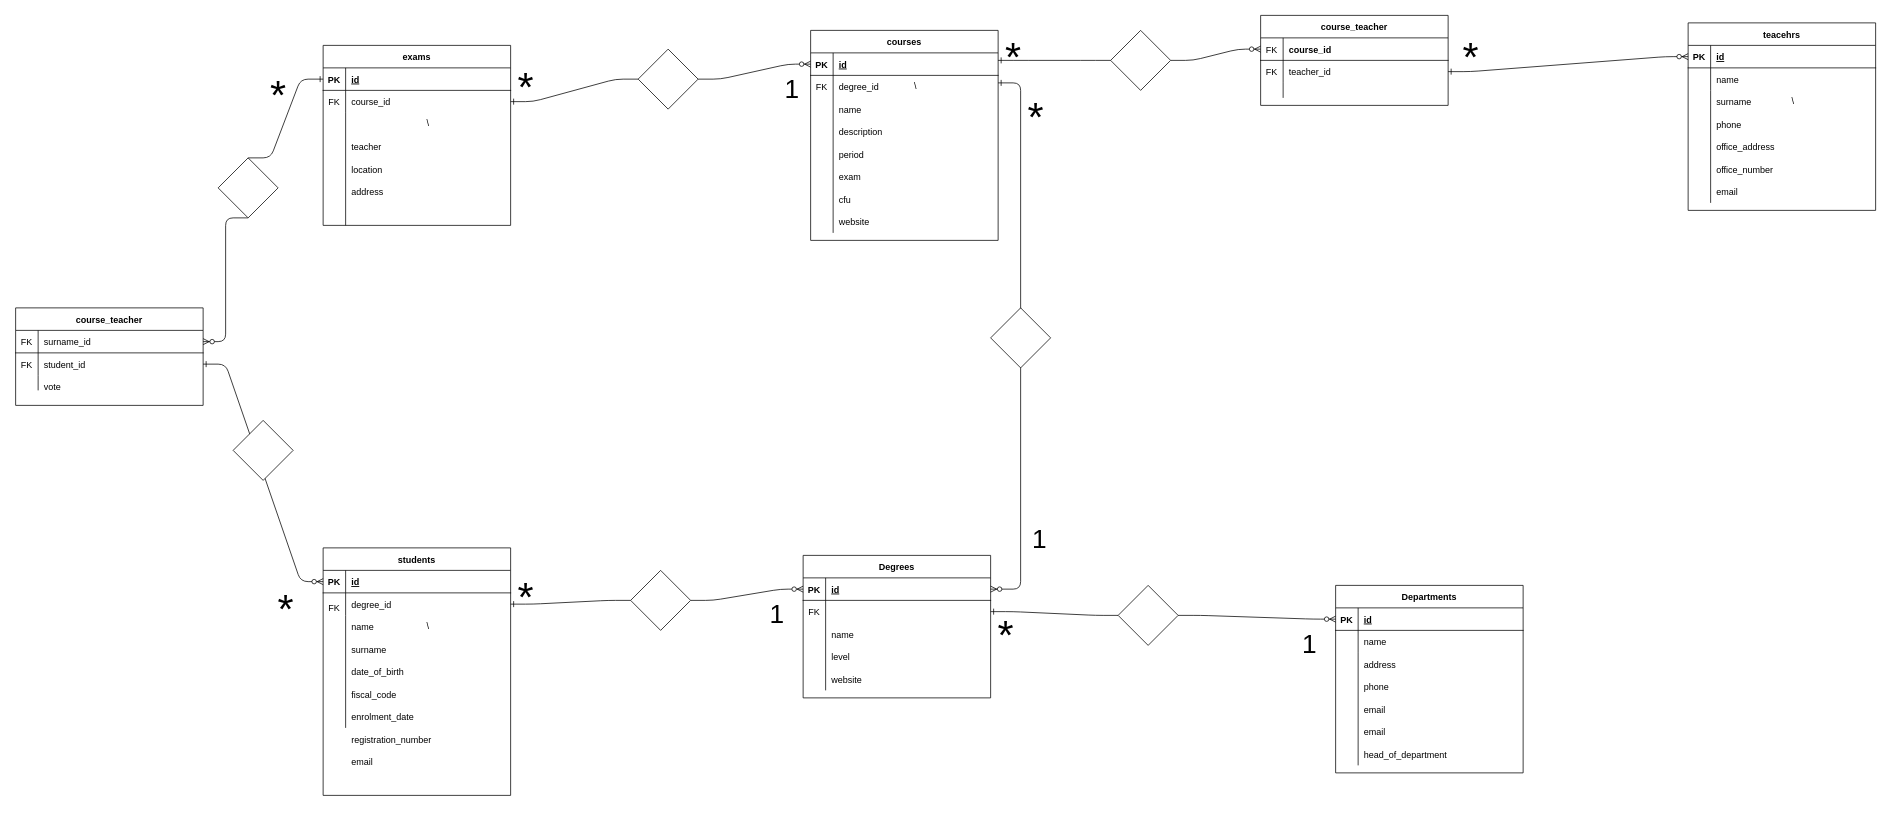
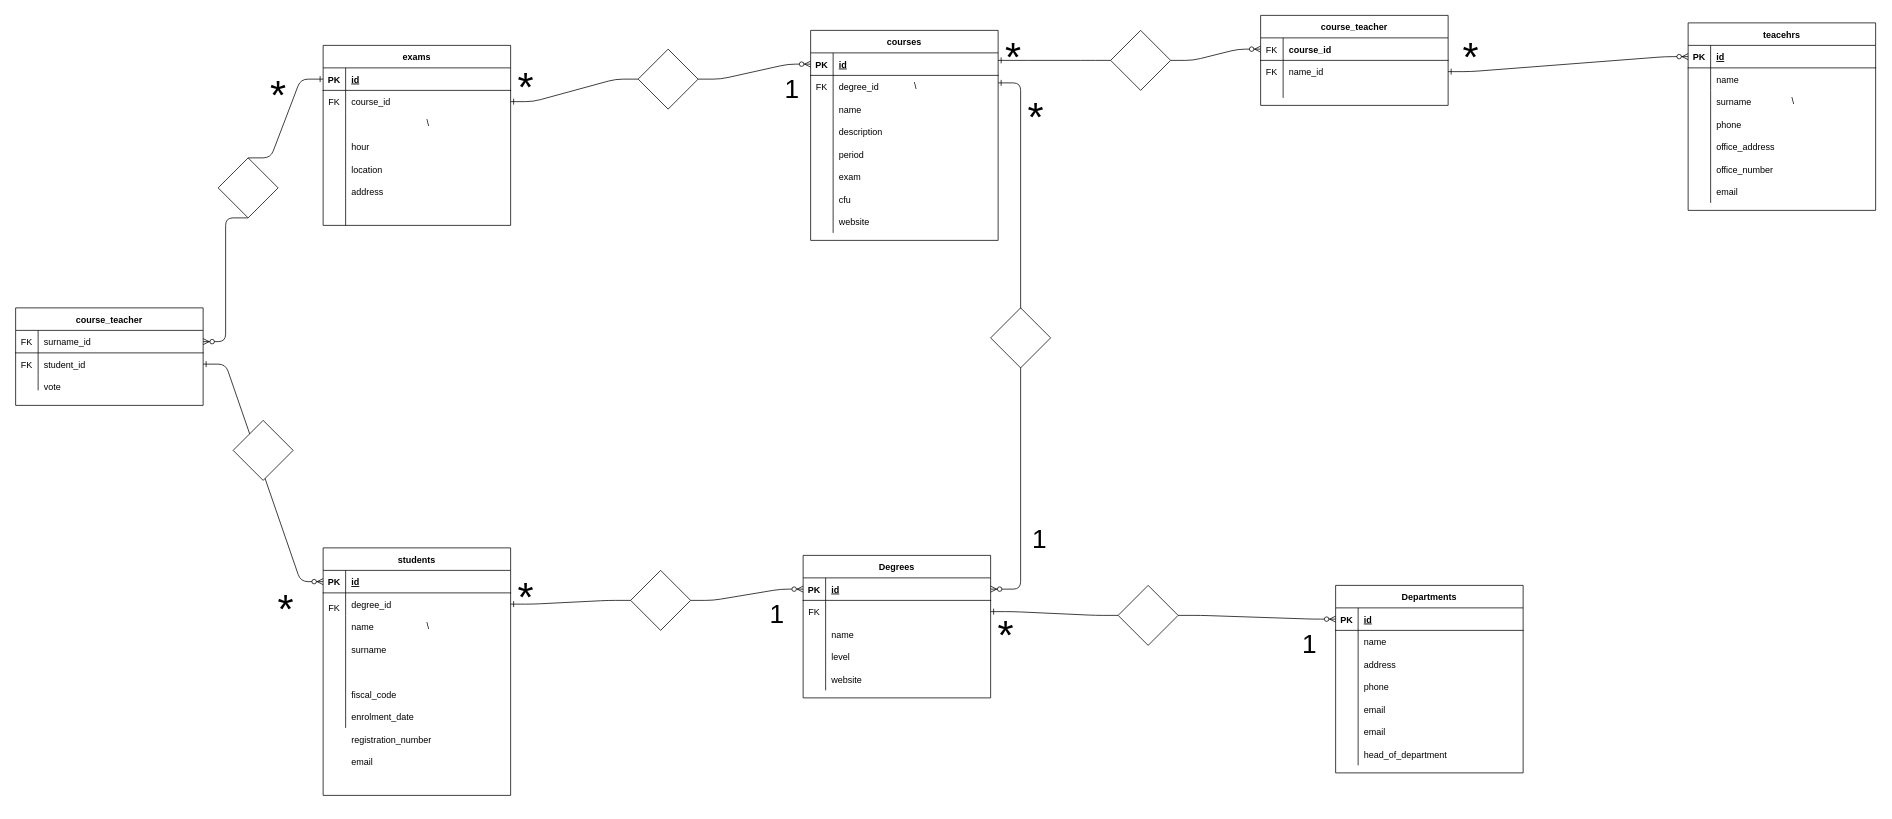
node "teacher_id": label "teacher_id" -> "name_id"
node "teacher": label "teacher" -> "hour"
node "date_of_birth": removed
